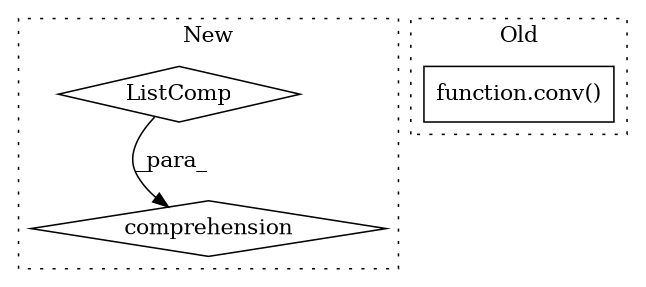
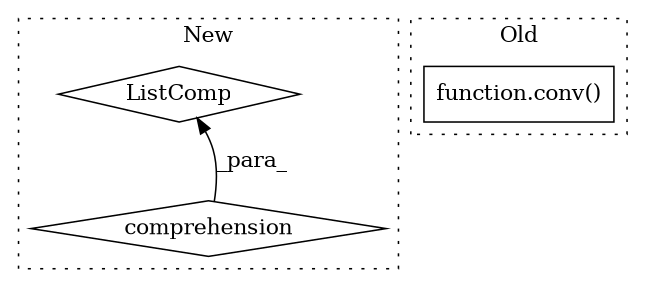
edge "ListComp" -> "comprehension": reversed
